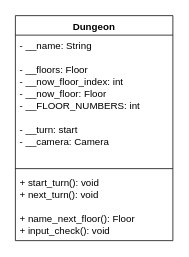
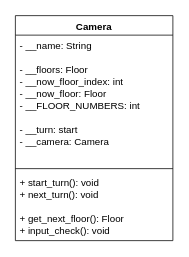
node "Dungeon": label "Dungeon" -> "Camera"
node "+ start_turn(): void + next_turn(): void + name_next_floor(): Floor + input_check(): void": label "+ start_turn(): void + next_turn(): void + name_next_floor(): Floor + input_check(): void" -> "+ start_turn(): void + next_turn(): void + get_next_floor(): Floor + input_check(): void"
